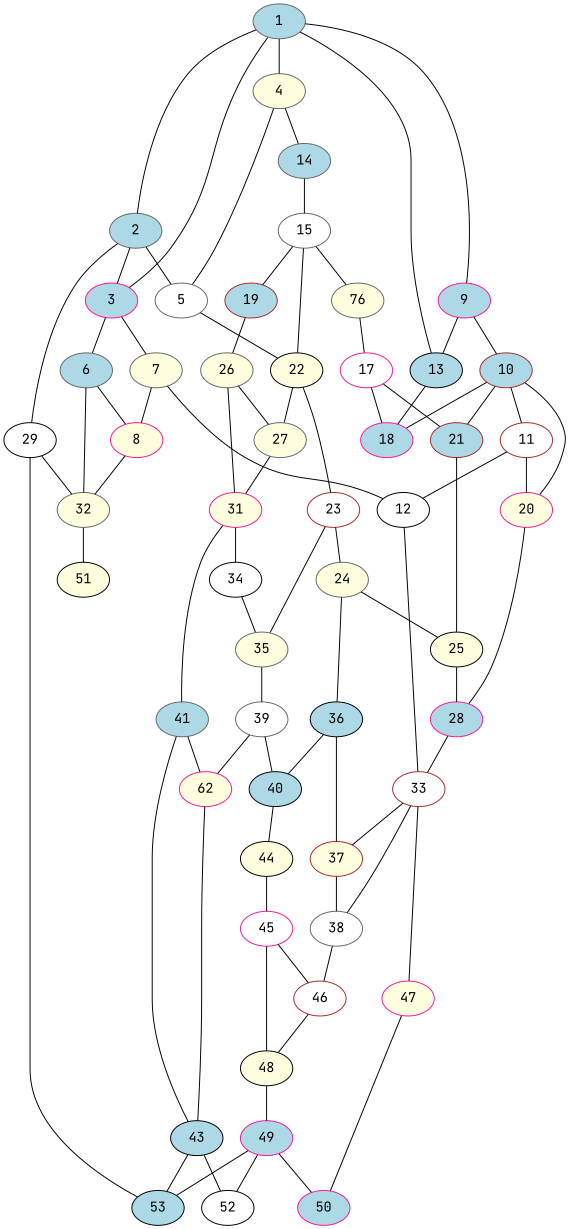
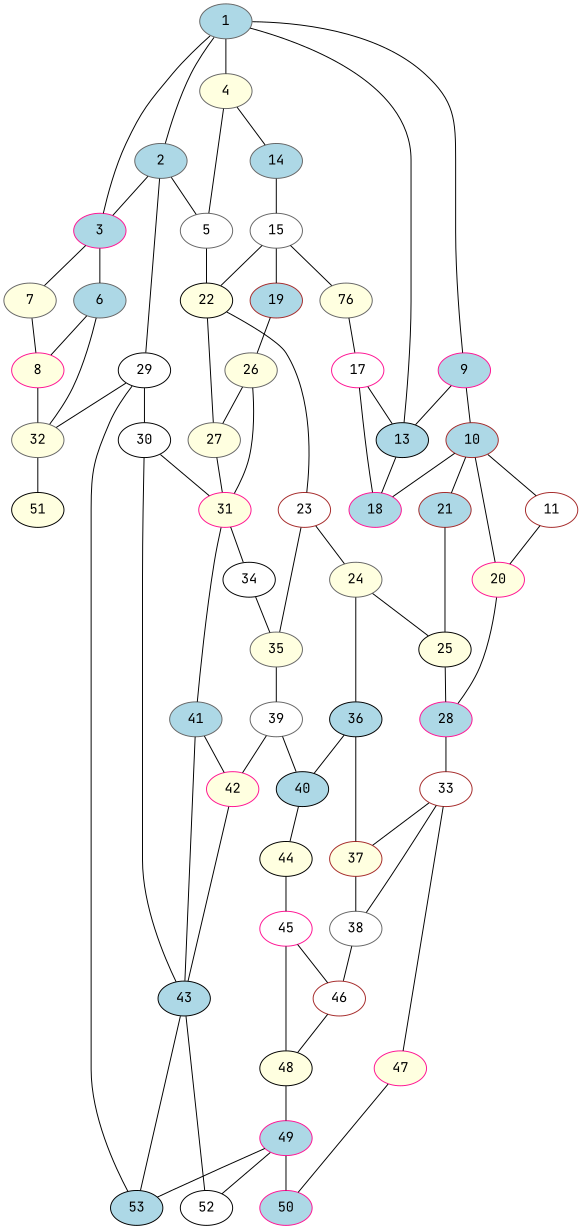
edge "17" -- "21": now "17" -- "13"
node "30": added
node "12": removed
node "62": label "62" -> "42"
